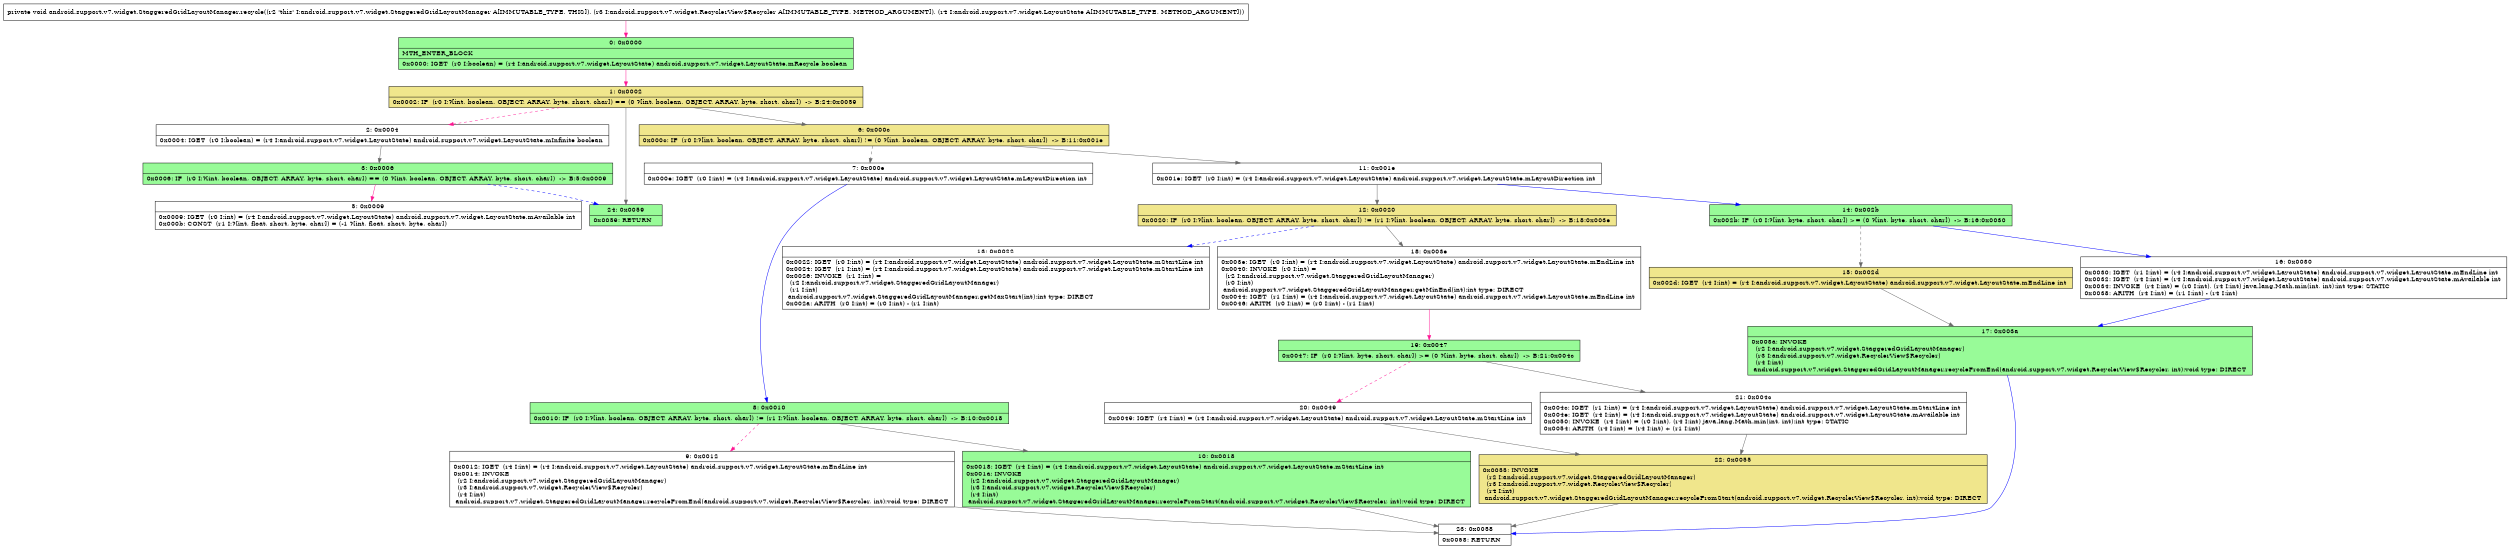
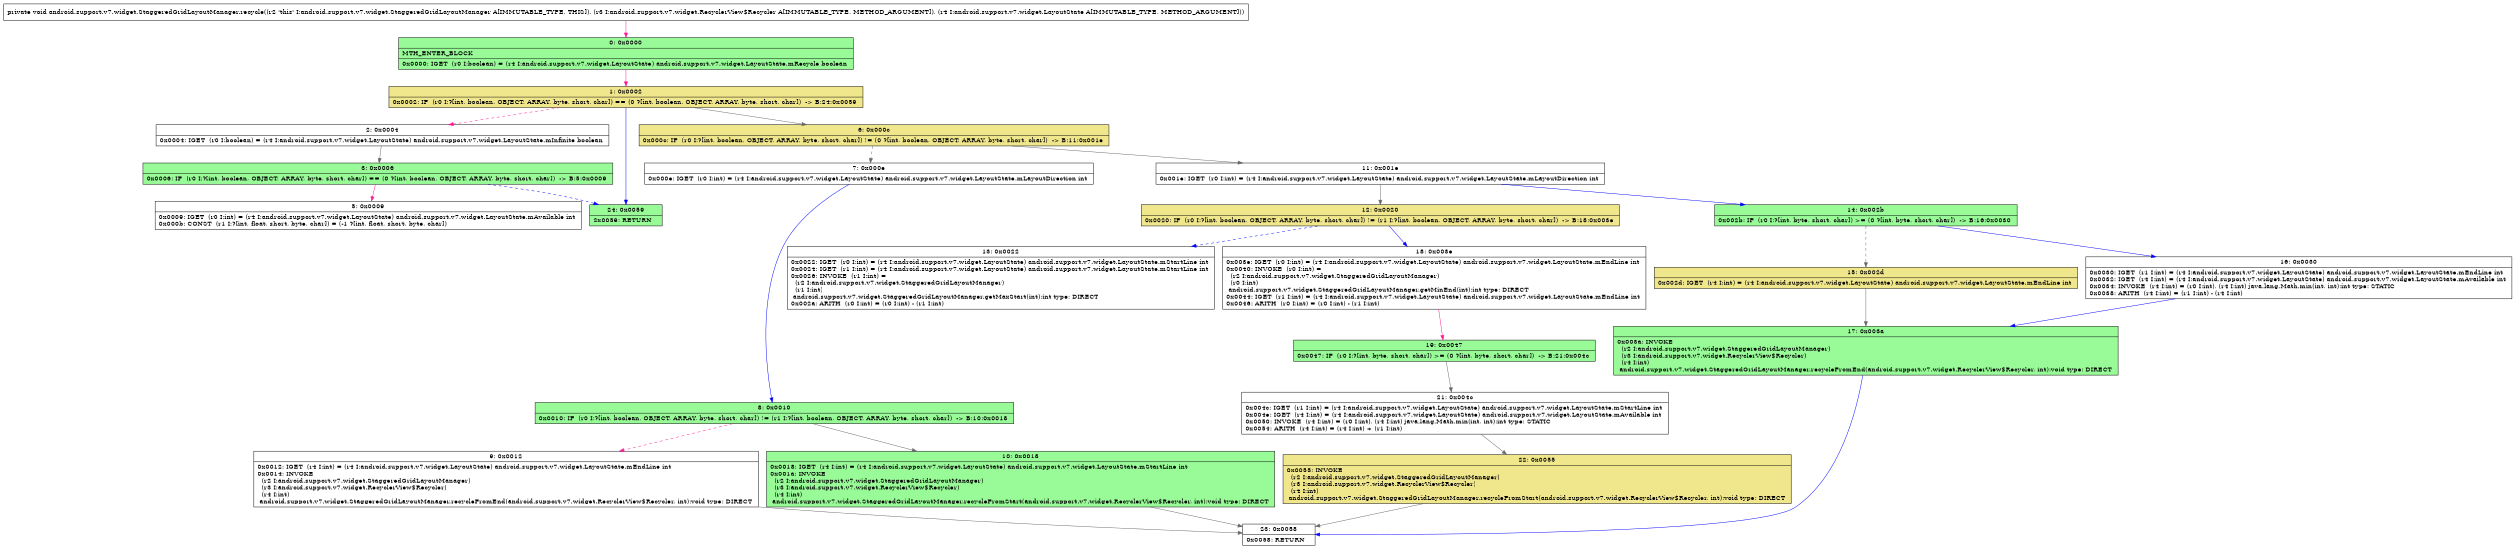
edge "1: 0x0002" -> "24: 0x0059": color gray40 -> blue
node "24: 0x0059": text "0x0059: RETURN" -> "2x0059: RETURN"
edge "12: 0x0020" -> "18: 0x003e": color gray40 -> blue
node "20: 0x0049": removed
